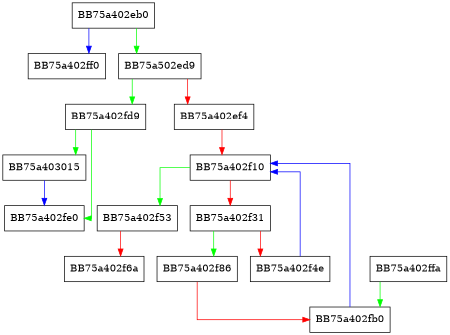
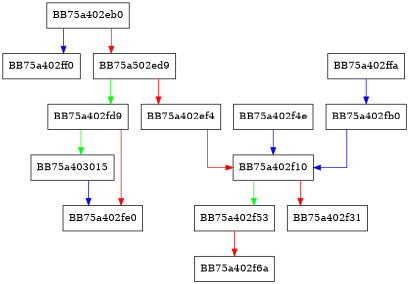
edge "BB75a402eb0" -> "BB75a502ed9": color green -> red
edge "BB75a402fd9" -> "BB75a402fe0": color green -> red
edge "BB75a402f31" -> "BB75a402f4e": removed
node "BB75a402f86": removed
edge "BB75a402ffa" -> "BB75a402fb0": color green -> blue
